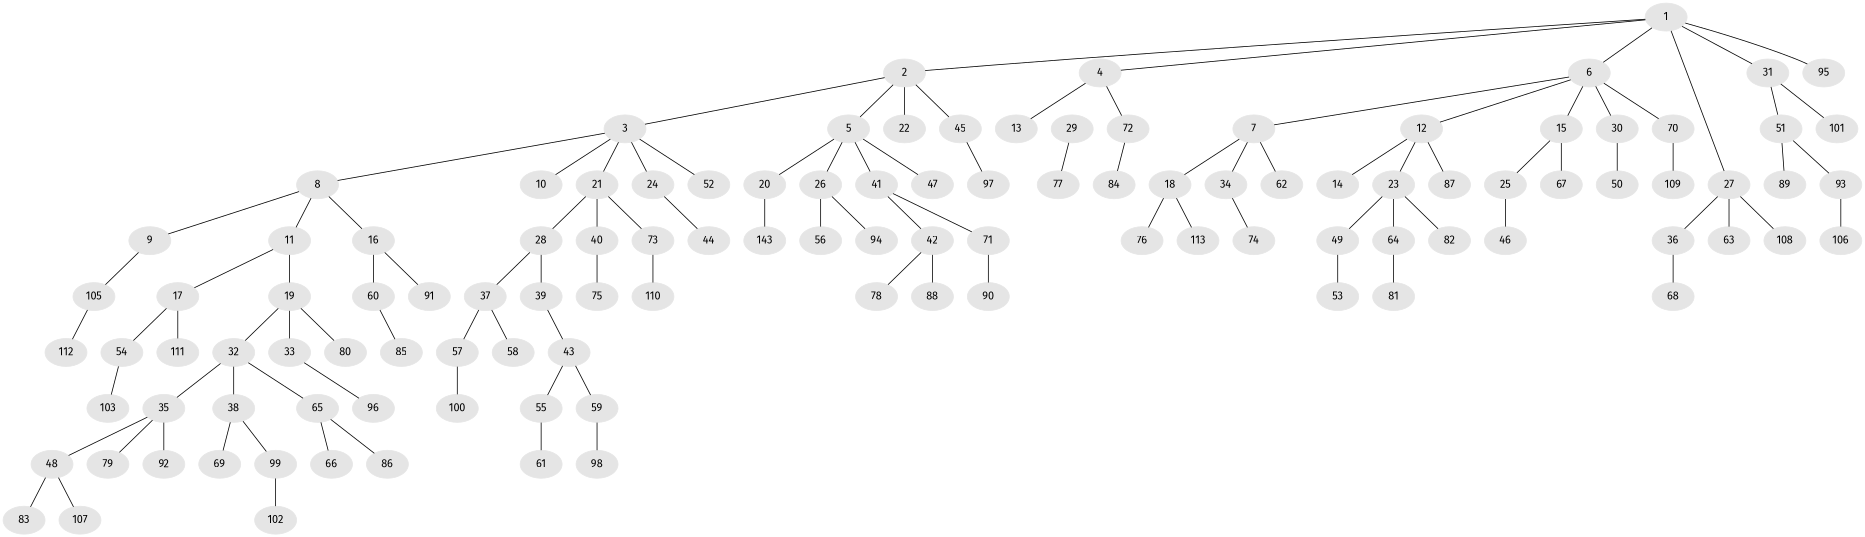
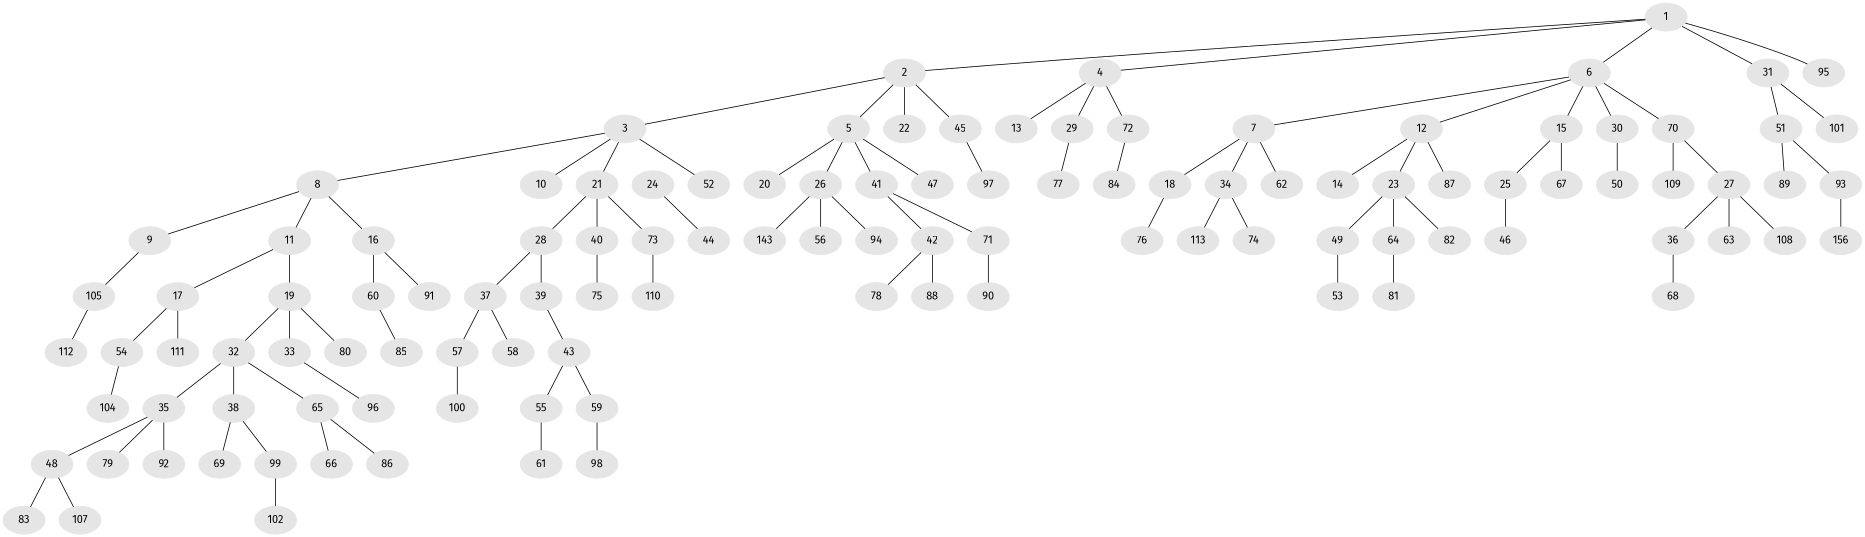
edge "4" -- "29": added
edge "1" -- "27": now "70" -- "27"
edge "3" -- "24": removed
edge "20" -- "143": now "26" -- "143"
edge "18" -- "113": now "34" -- "113"
node "106": label "106" -> "156"
node "103": label "103" -> "104"
